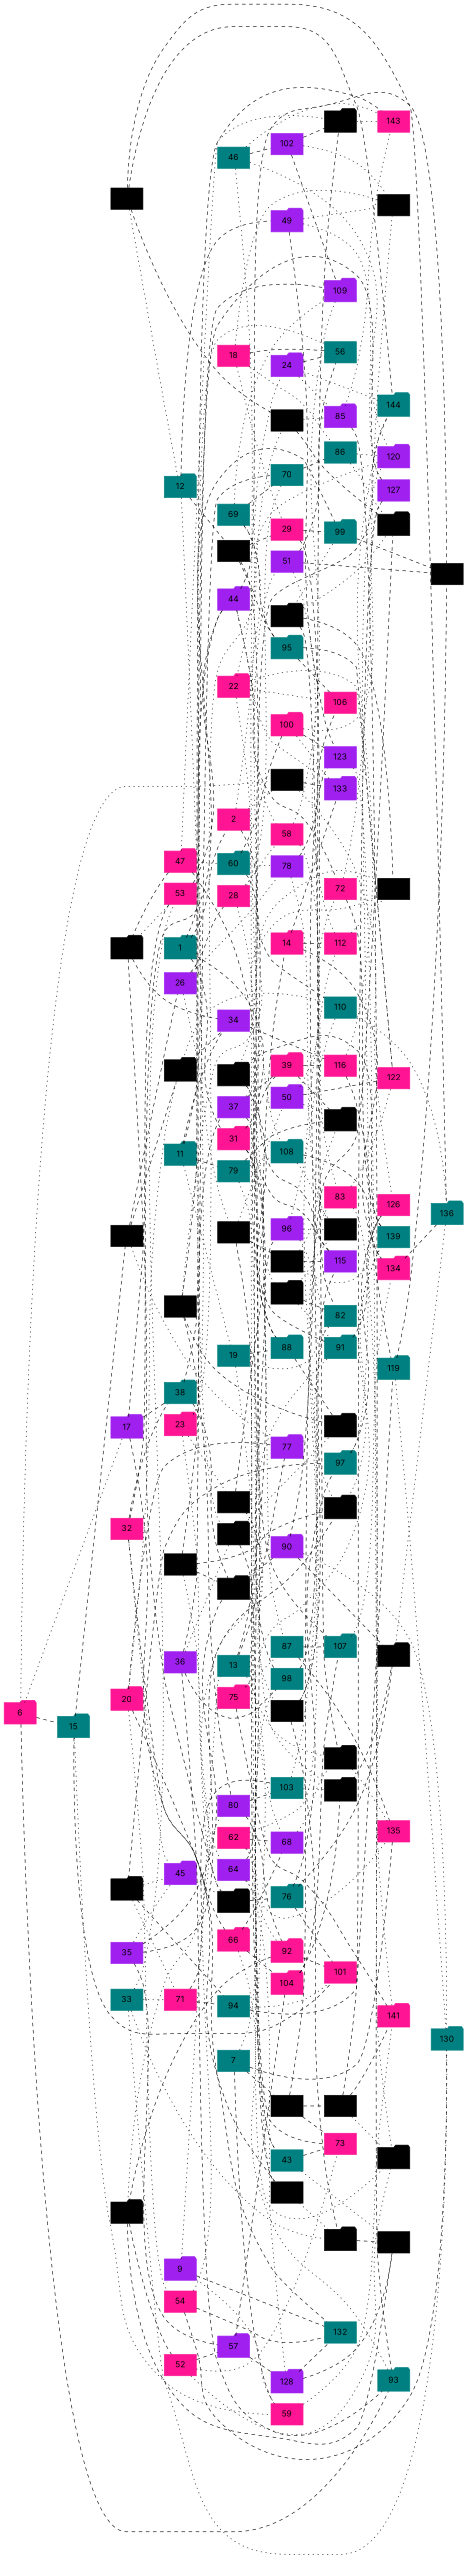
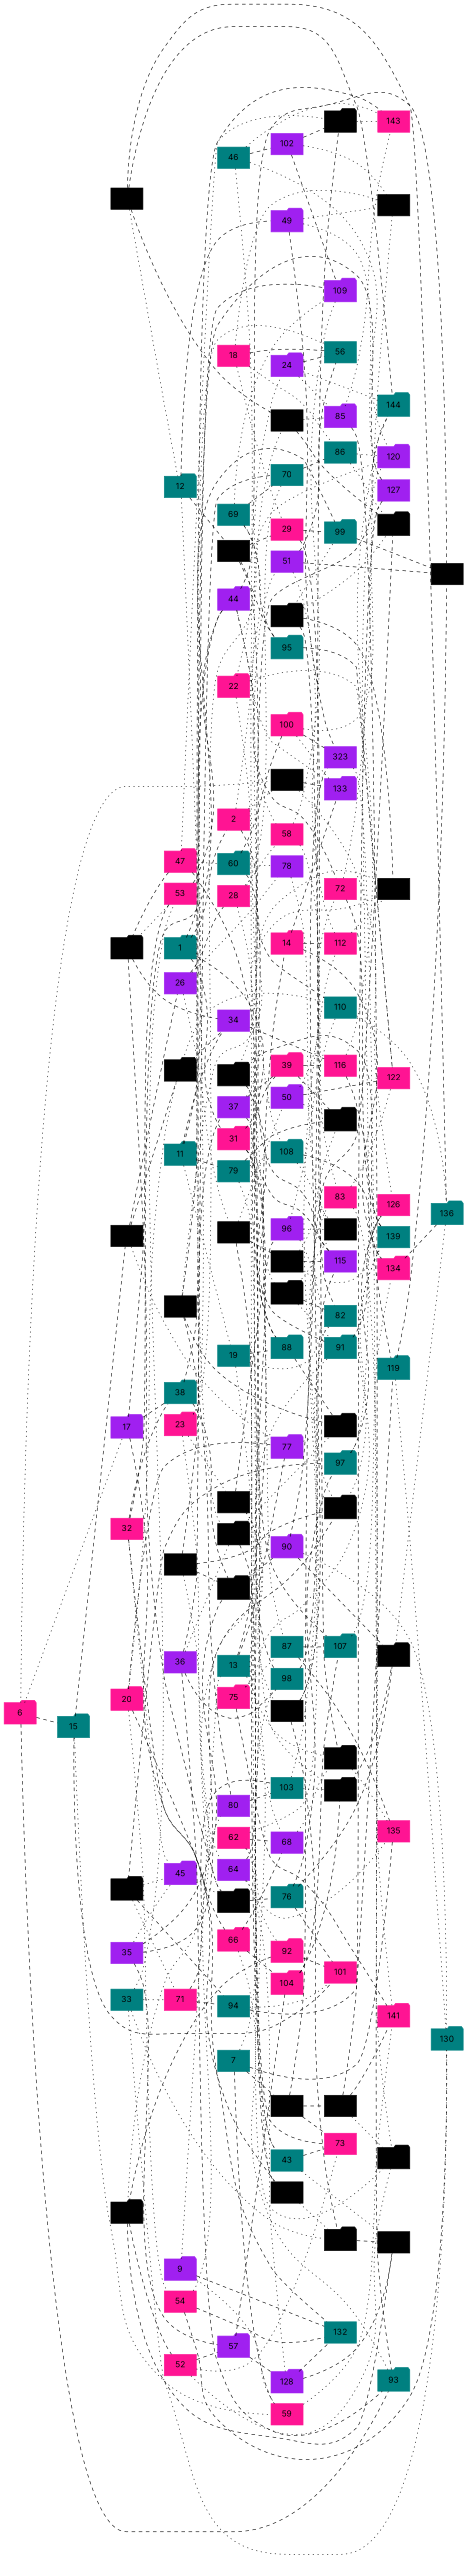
node "106": removed
node "123": label "123" -> "323"
edge "80" -- "92": removed
